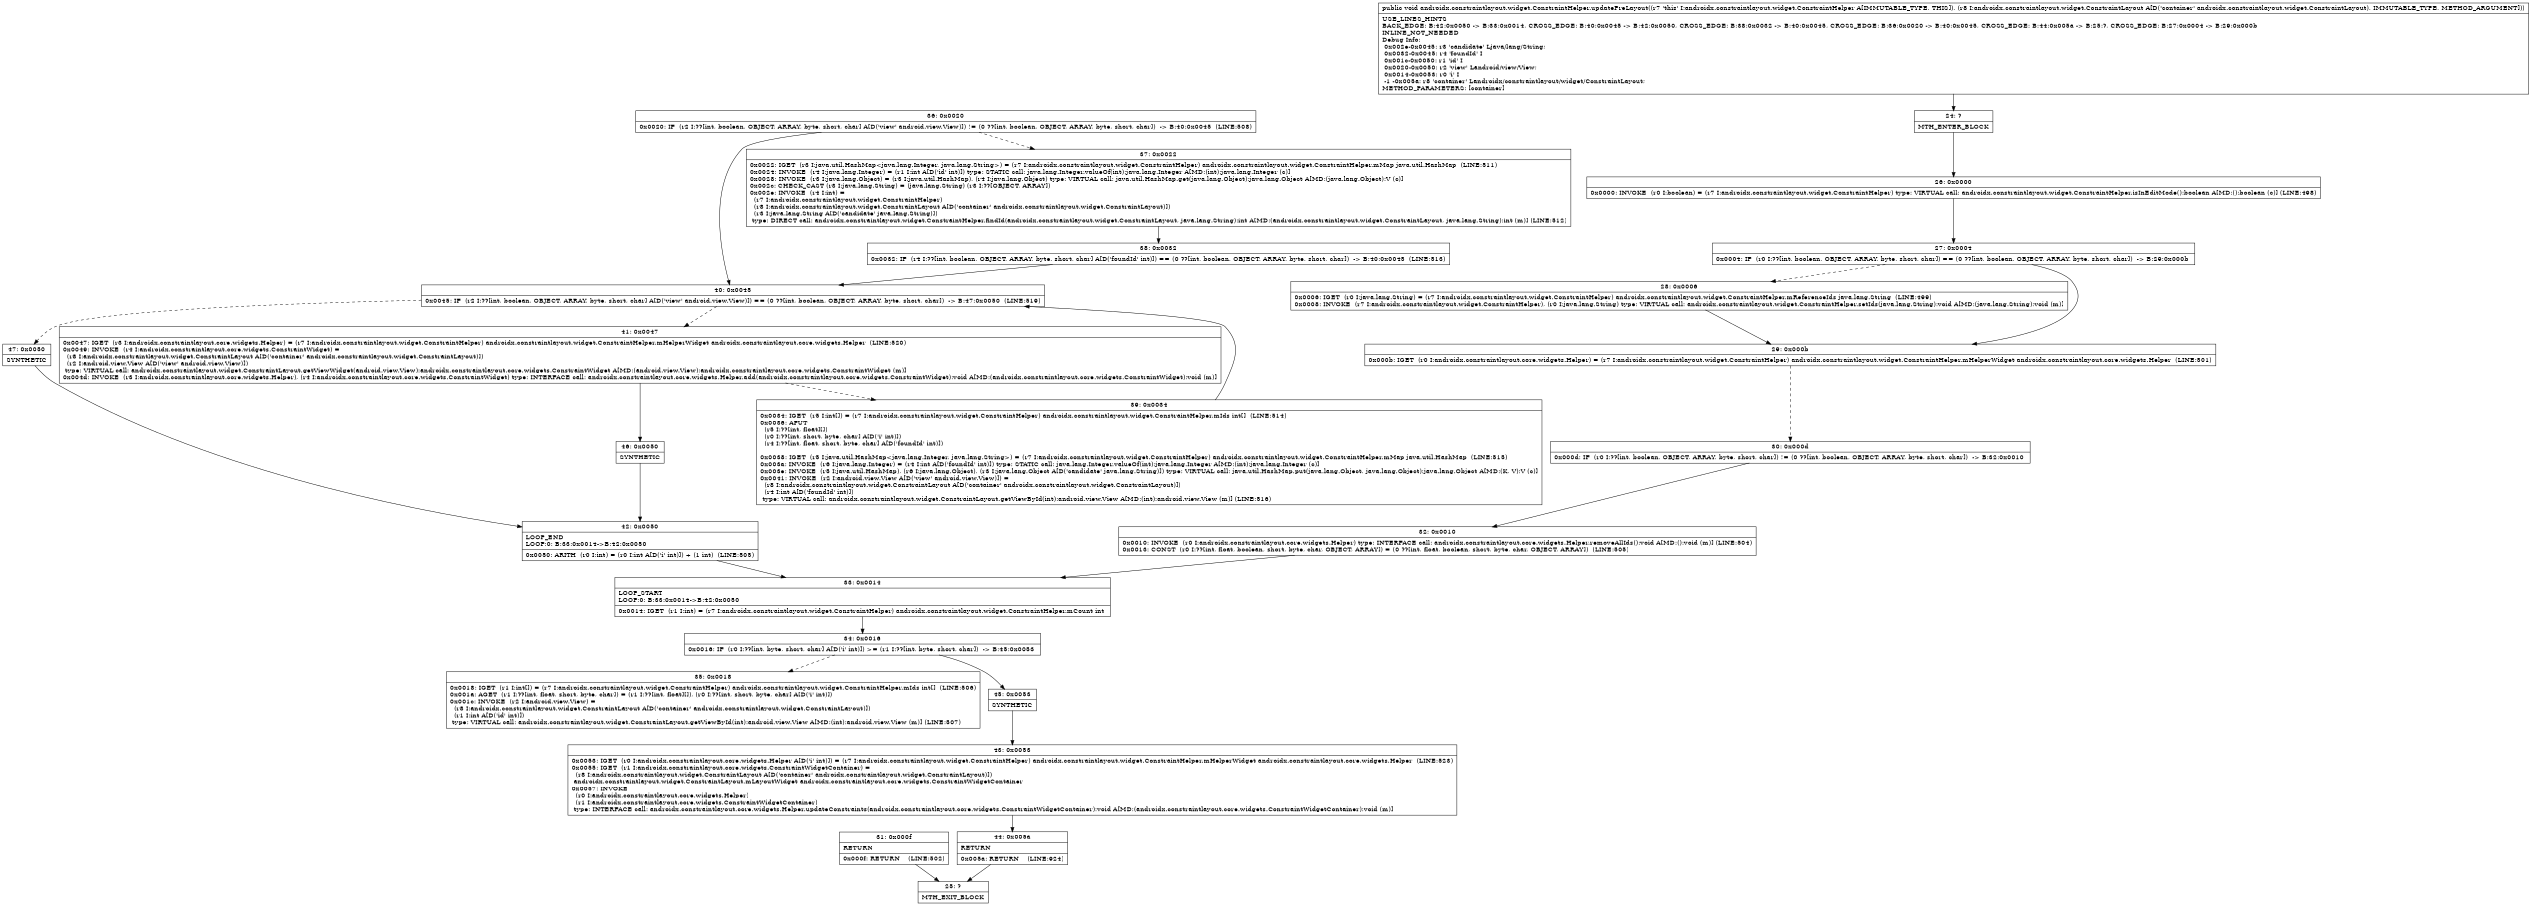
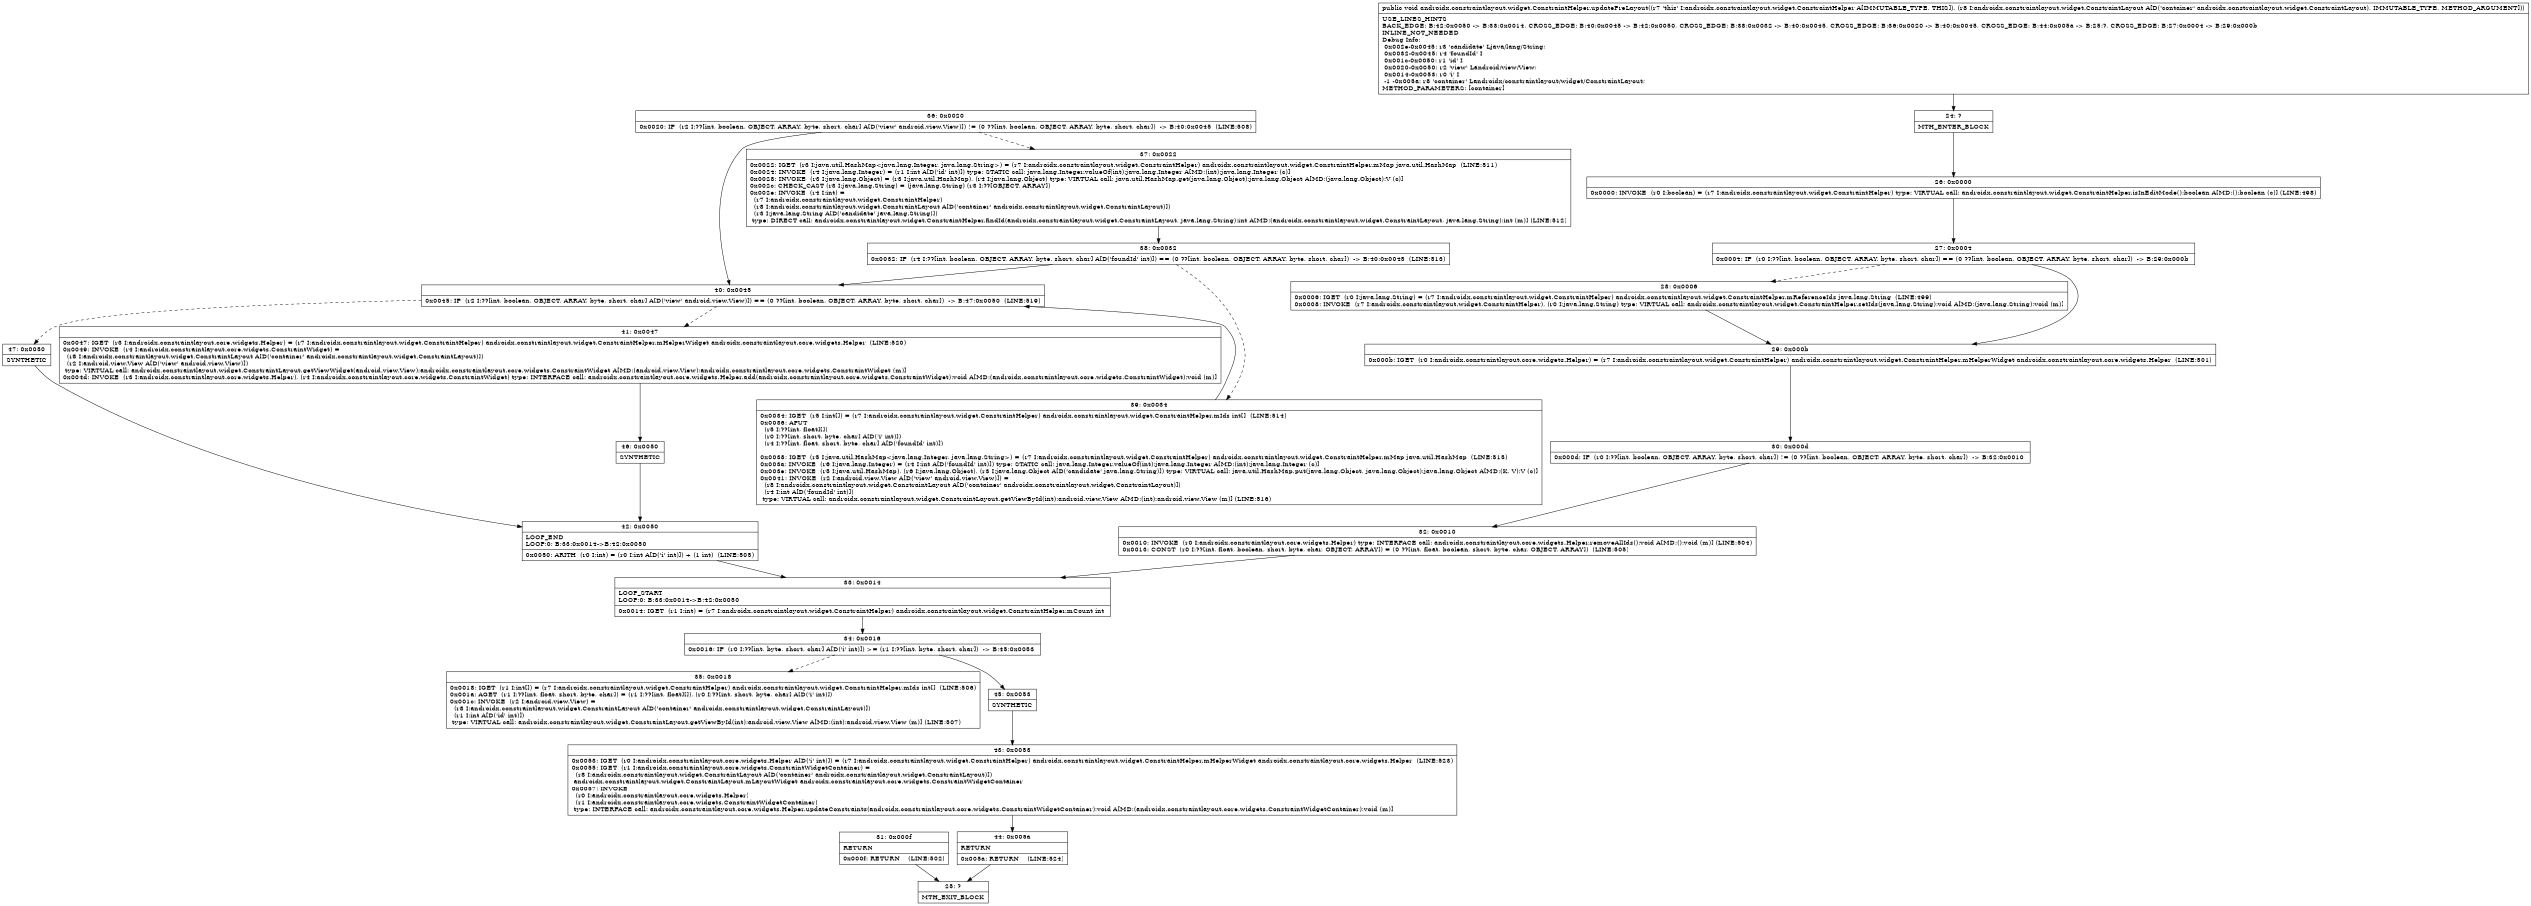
edge "41: 0x0047" -> "39: 0x0034": now "38: 0x0032" -> "39: 0x0034"
edge "29: 0x000b" -> "30: 0x000d": style dashed -> solid
node "44: 0x005a": text "0x005a: RETURN    (LINE:924)" -> "0x005a: RETURN    (LINE:524)"
